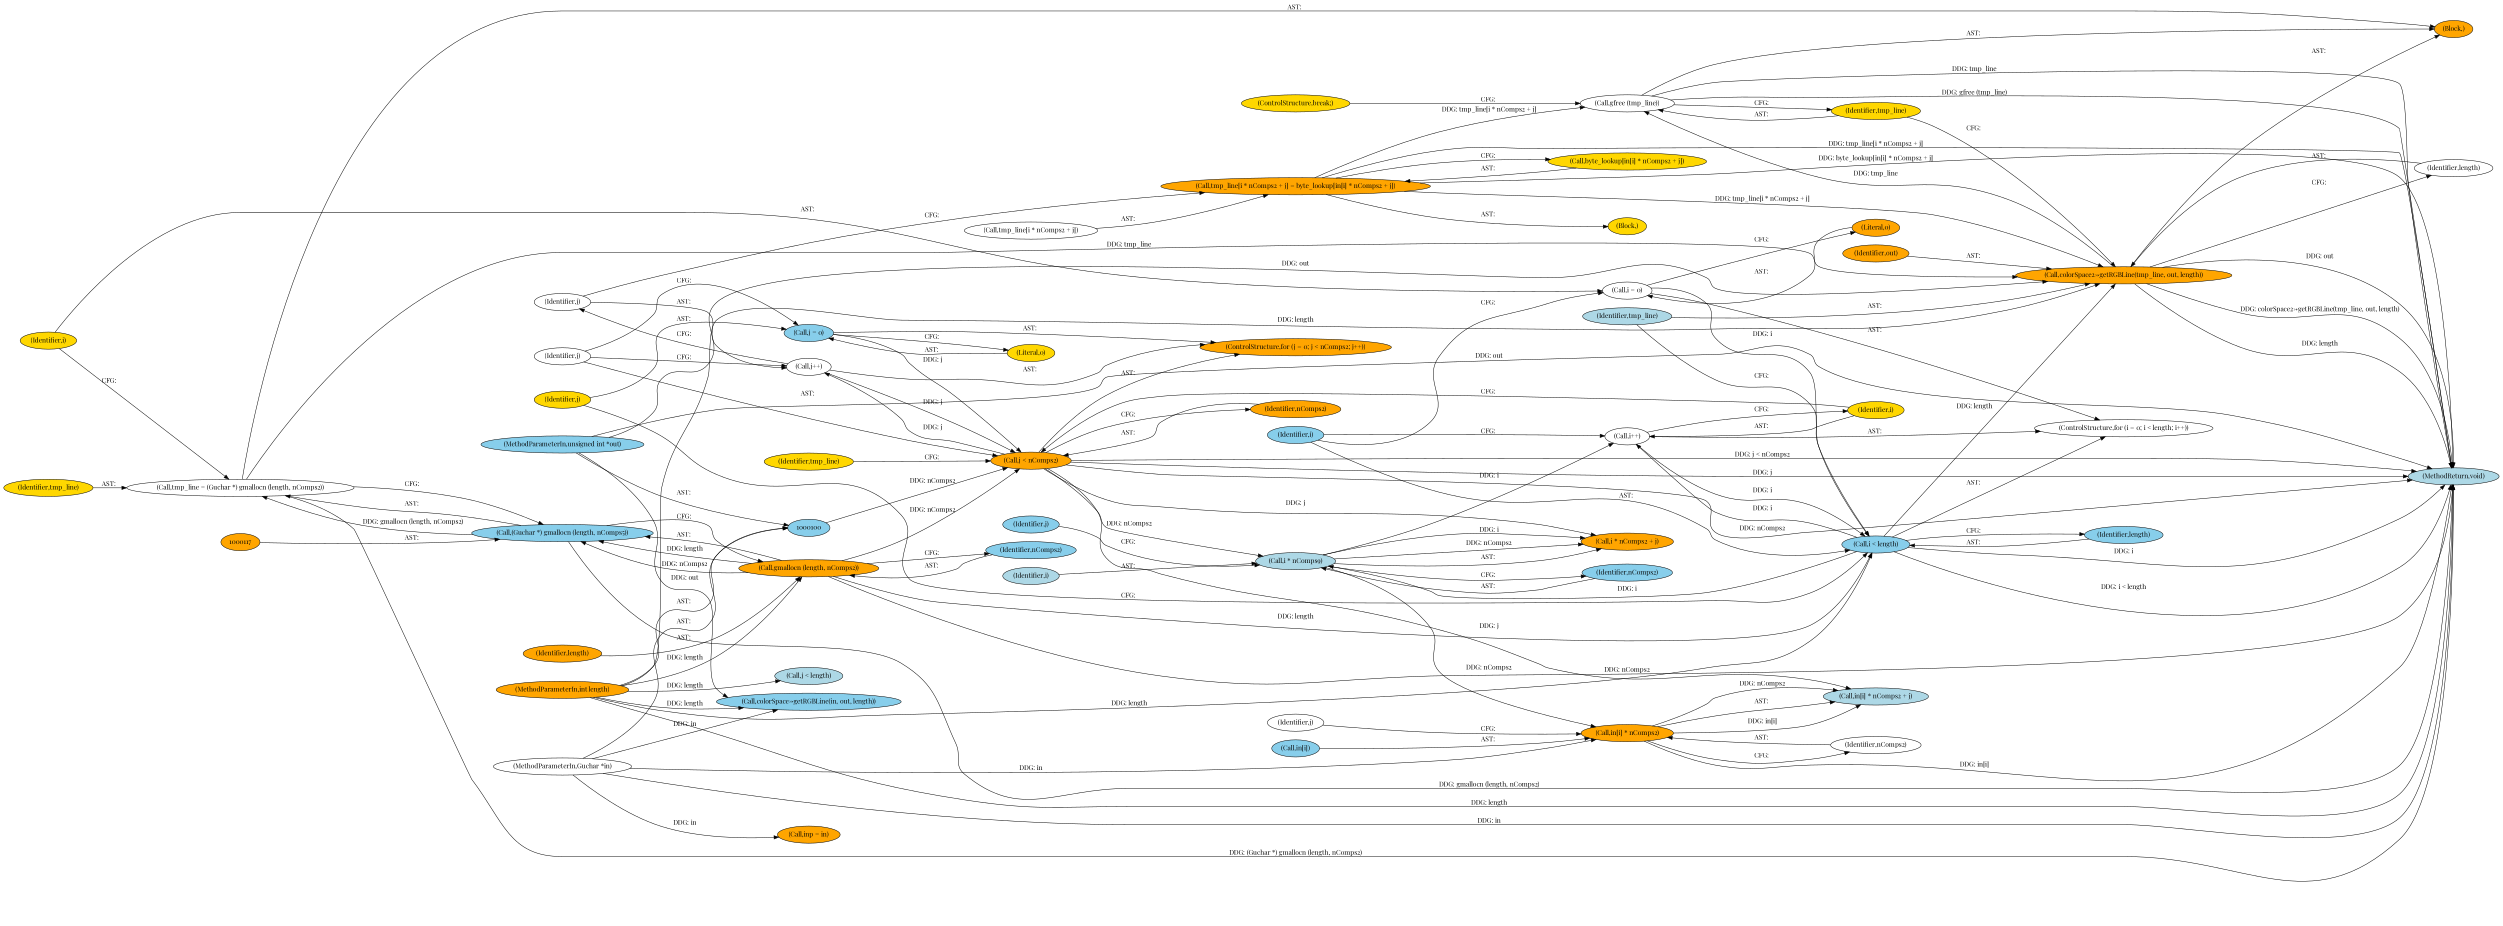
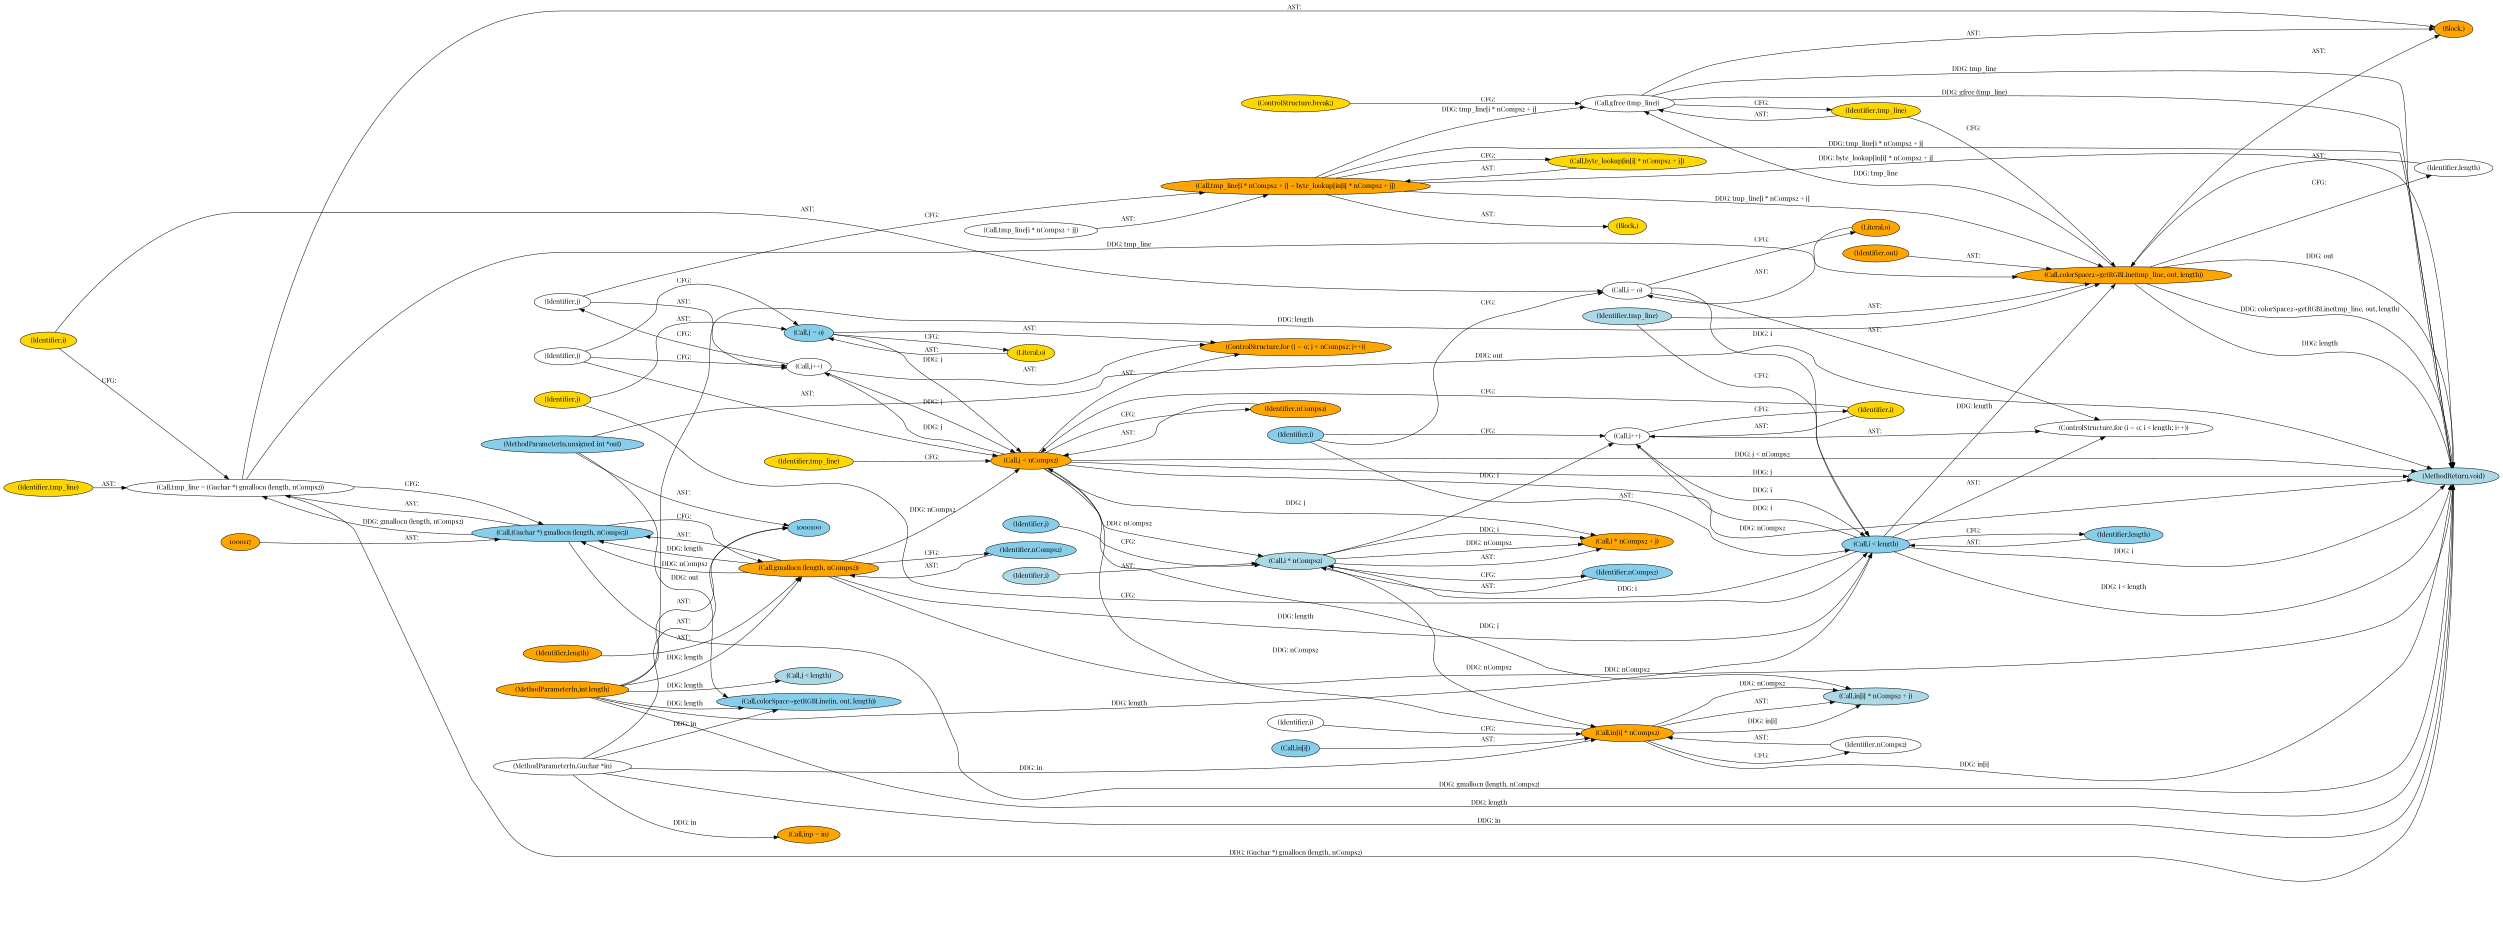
edge "(MethodParameterIn,unsigned int *out)" -> "(Call,colorSpace2->getRGBLine(tmp_line, out, length))": removed, label "DDG: out"
edge "1000100" -> "(Call,j < nComps2)": now "(Call,in[i] * nComps2)" -> "(Call,j < nComps2)"
node "(Call,i * nComps9)": label "(Call,i * nComps9)" -> "(Call,i * nComps2)"
